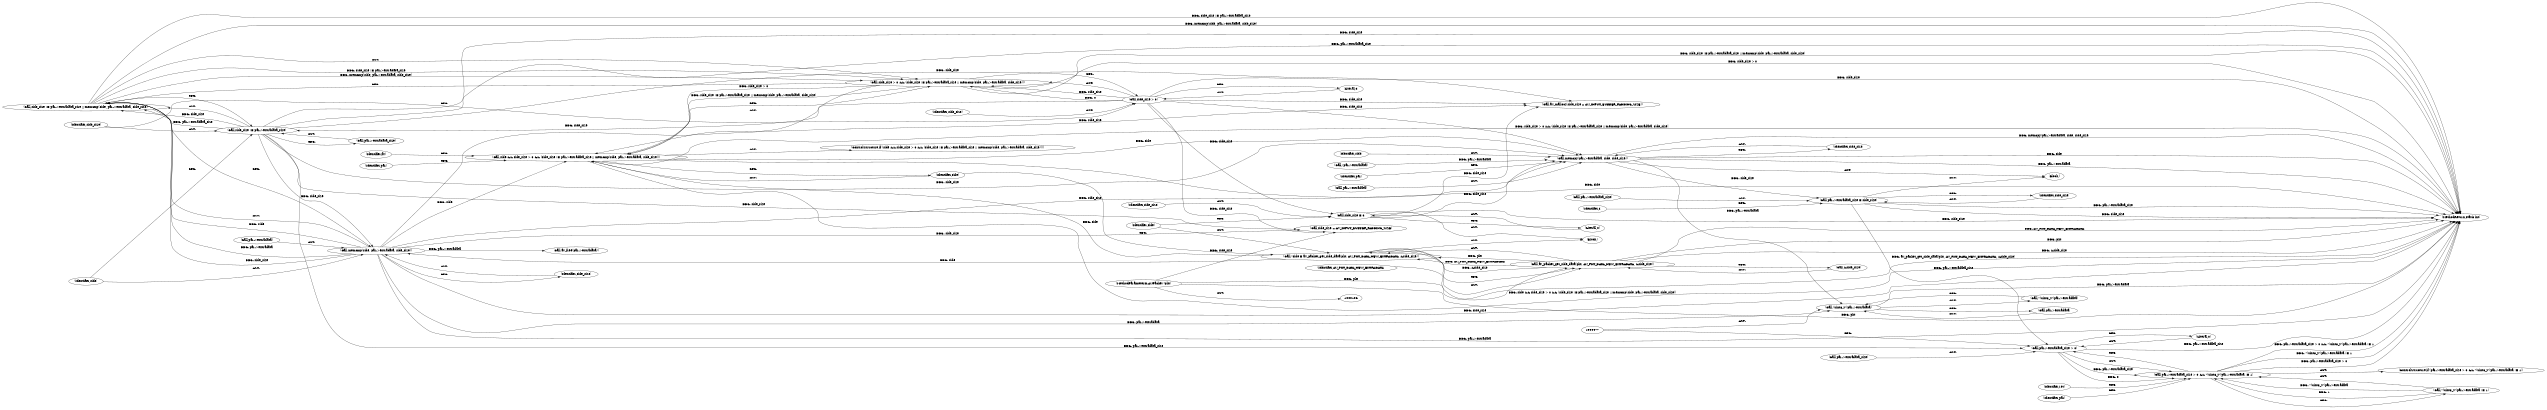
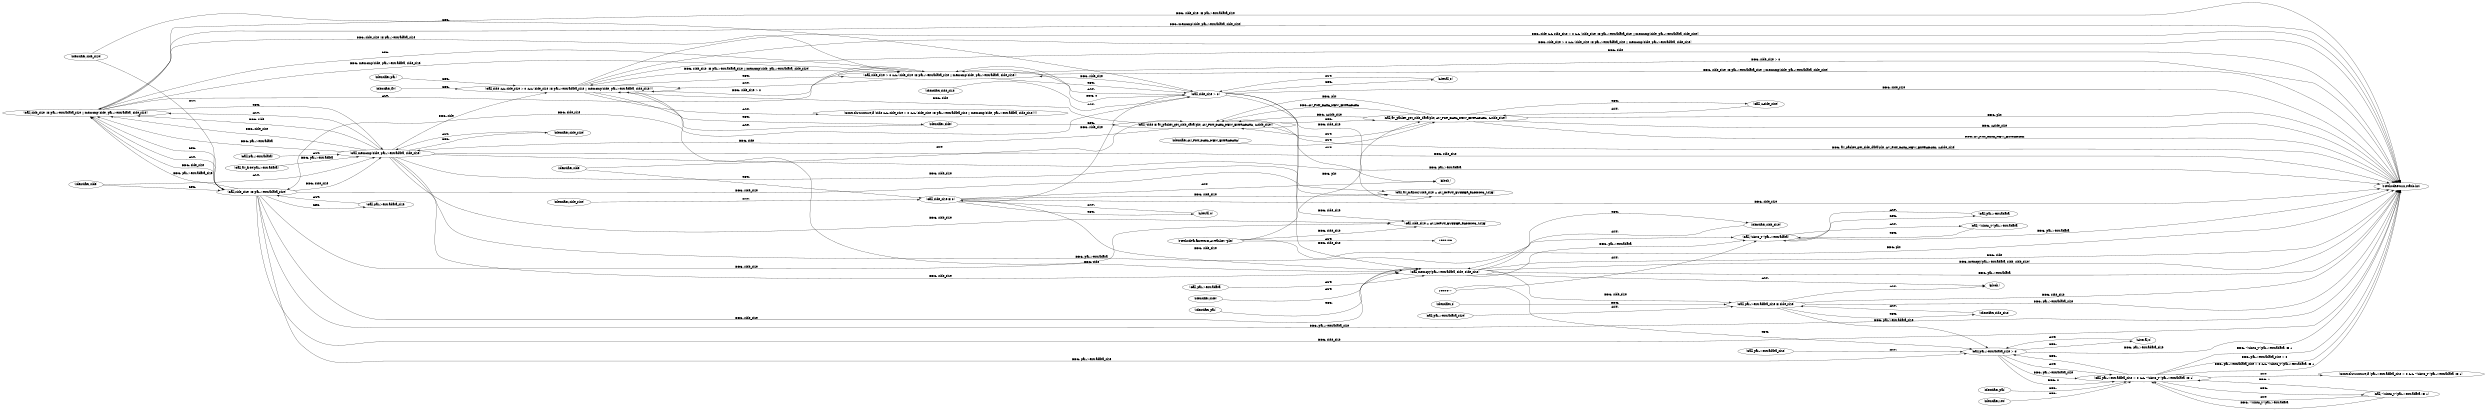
node "(Call,!par->extradata)": removed
edge "(Call,side_size > 0)" -> "(Call,side_size = 0)": reversed
edge "(Identifier,s)" -> "(Call,par->extradata_size = side_size)": label "CFG: " -> "DDG: "
edge "(Call,memcmp(side, par->extradata, side_size))" -> "(Call,av_free(par->extradata))": reversed
